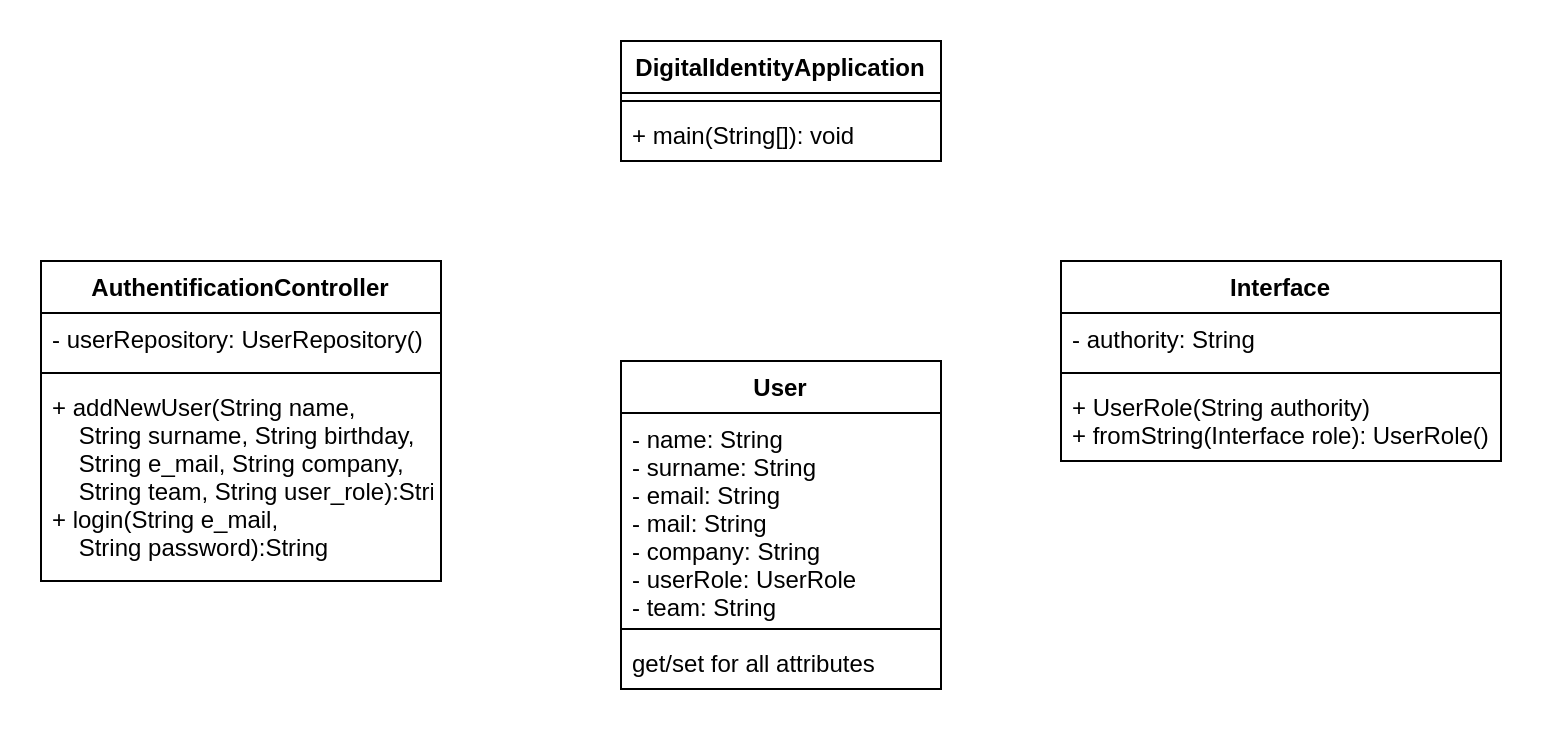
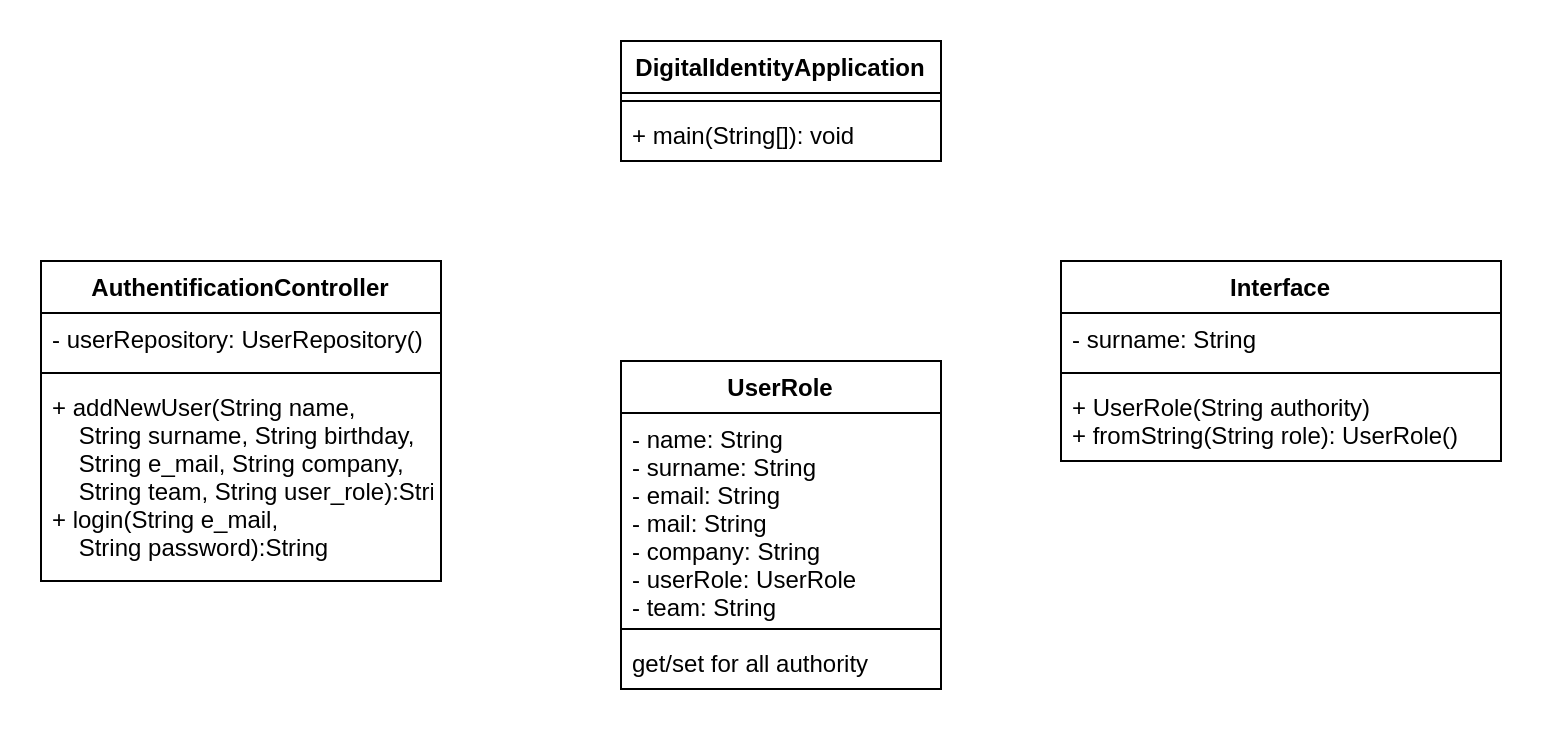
node "- authority: String": label "- authority: String" -> "- surname: String"
node "User": label "User" -> "UserRole"
node "+ UserRole(String authority) + fromString(Interface role): UserRole()": label "+ UserRole(String authority) + fromString(Interface role): UserRole()" -> "+ UserRole(String authority) + fromString(String role): UserRole()"
node "get/set for all attributes": label "get/set for all attributes" -> "get/set for all authority"
